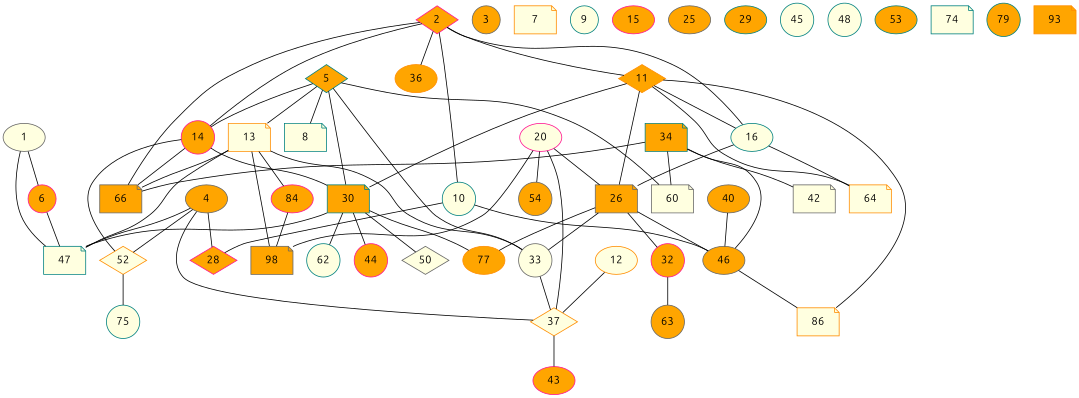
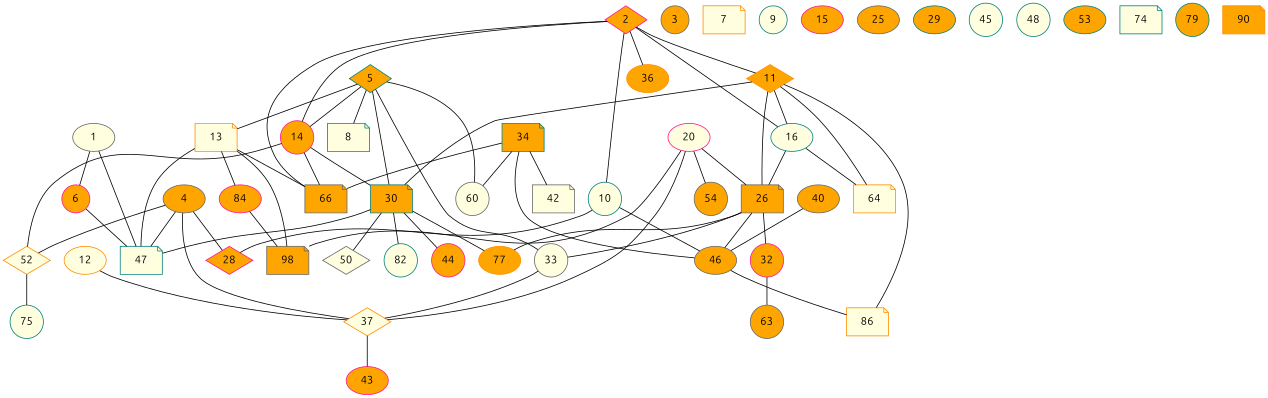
node "93": label "93" -> "90"
node "60": shape note -> circle
edge "13" -- "33": removed
node "62": label "62" -> "82"
